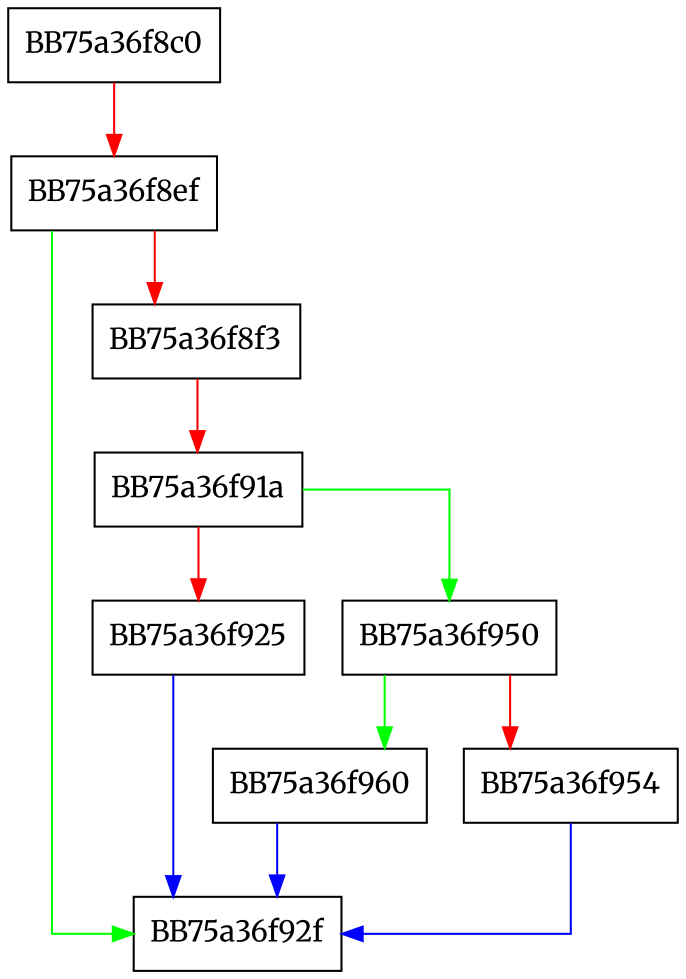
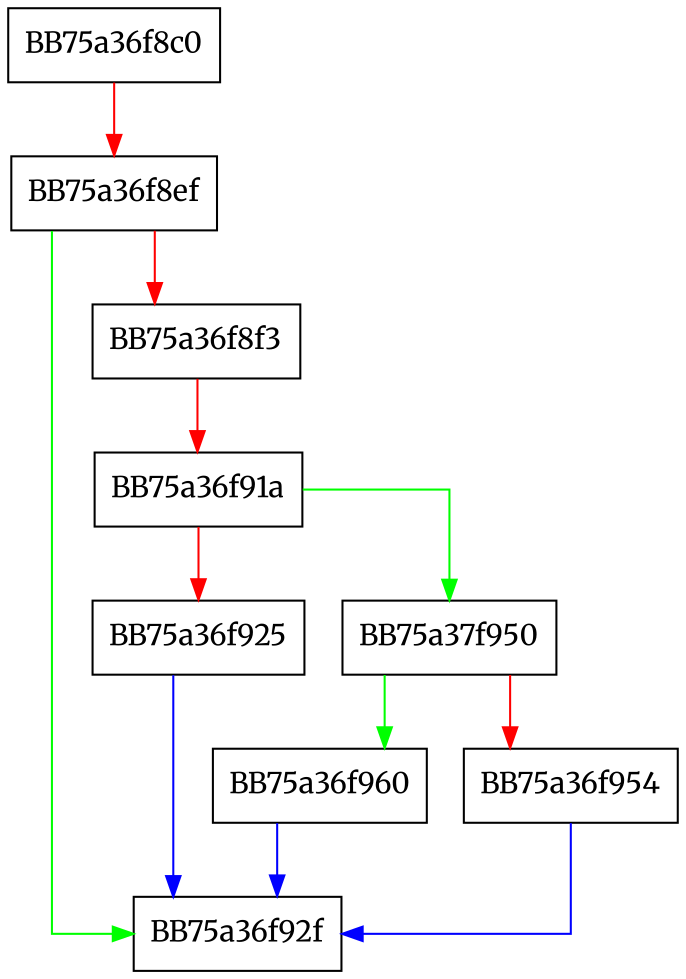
node "BB75a36f950": label "BB75a36f950" -> "BB75a37f950"
